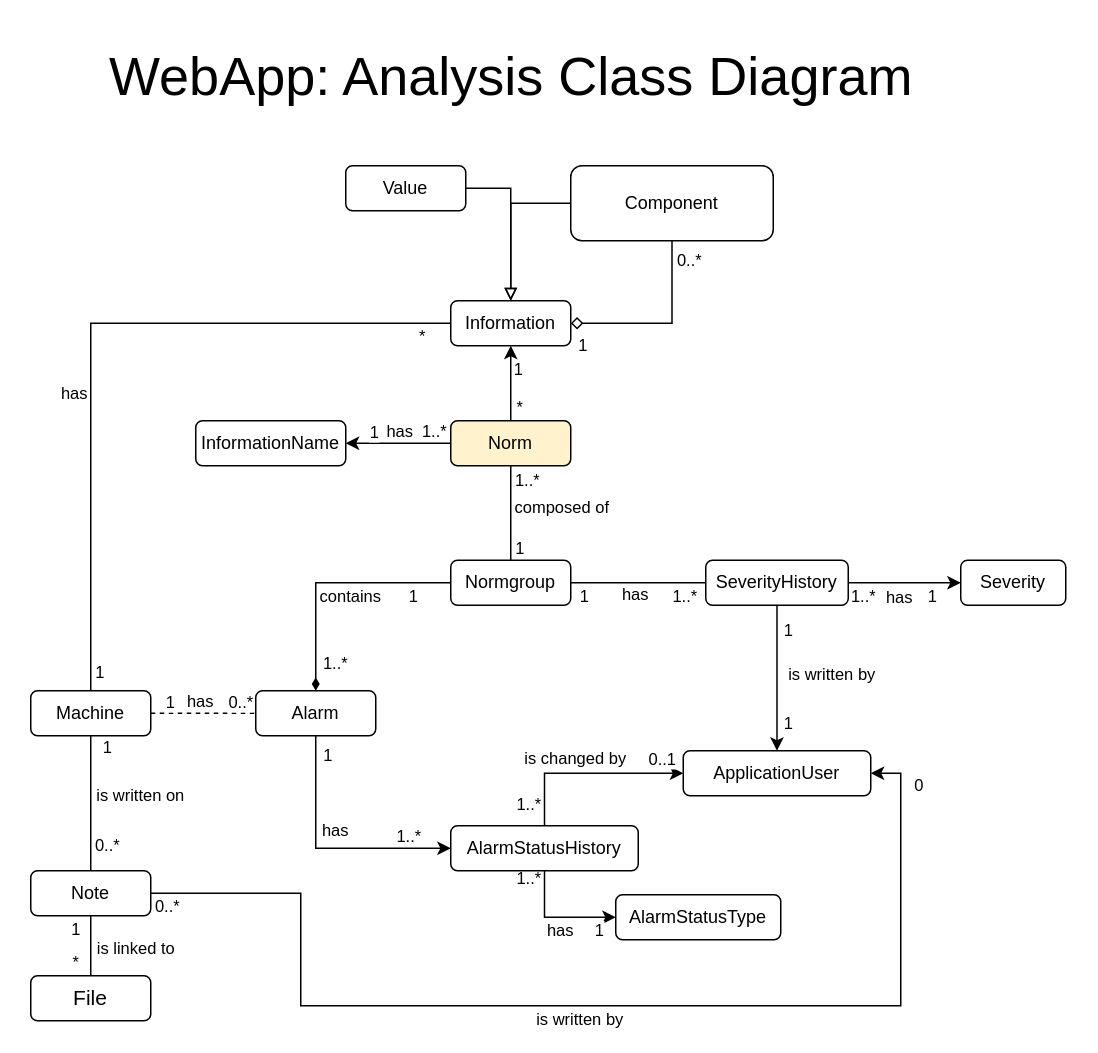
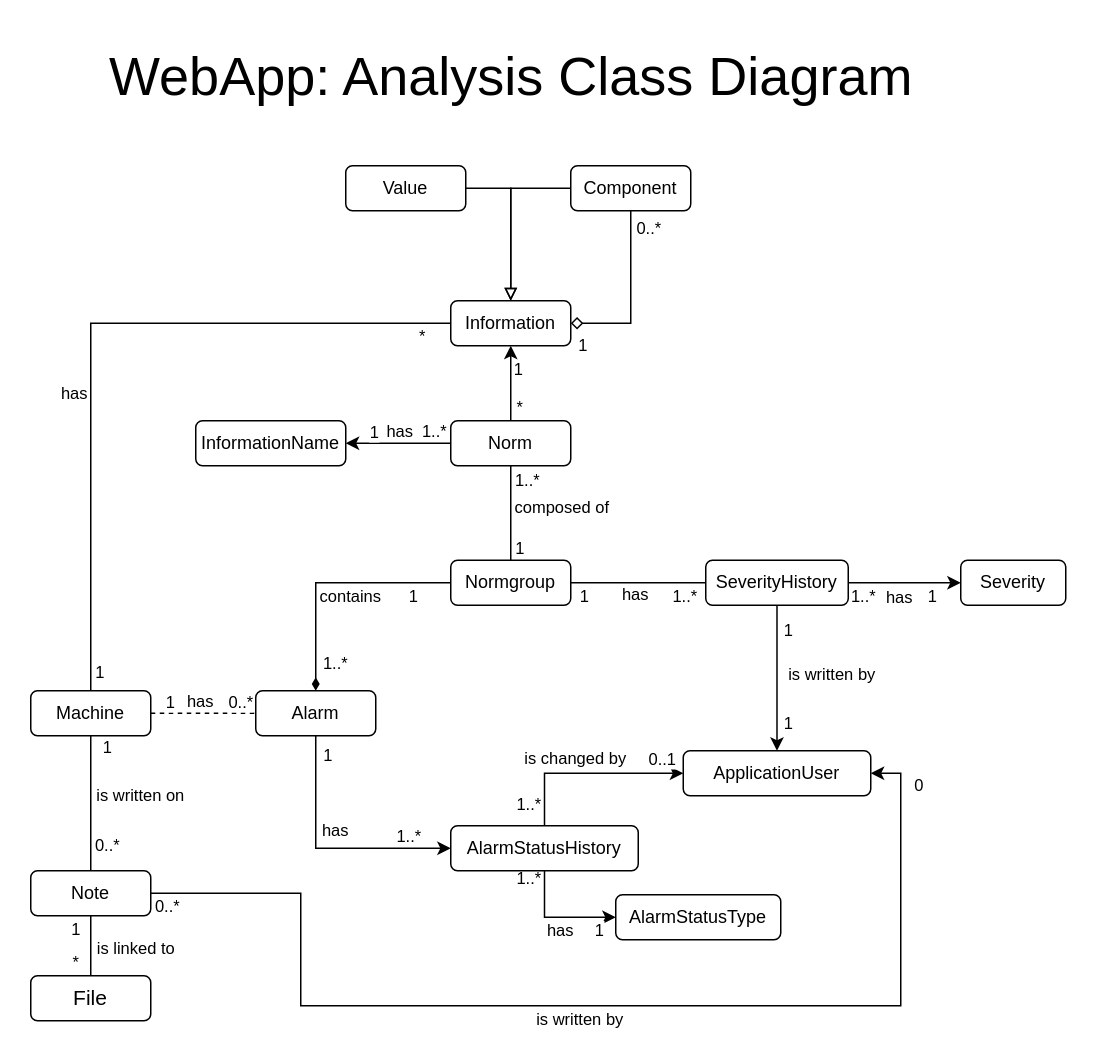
node "Component": size 203x75 -> 120x45
node "Norm": fillcolor #fff2cc -> #ffffff
